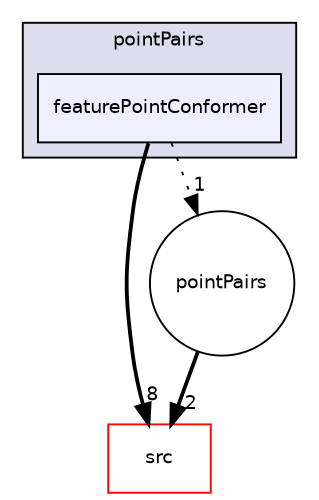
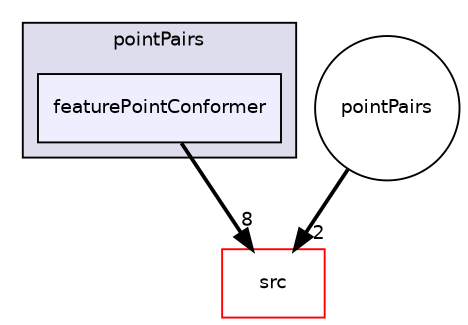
edge "featurePointConformer" -> "pointPairs": removed
